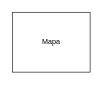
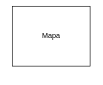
node "Mapa": moved (51, 42) -> (51, 36)
